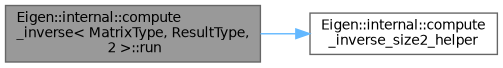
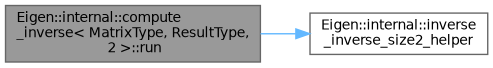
node "Eigen::internal::compute _inverse_size2_helper": label "Eigen::internal::compute _inverse_size2_helper" -> "Eigen::internal::inverse _inverse_size2_helper"
